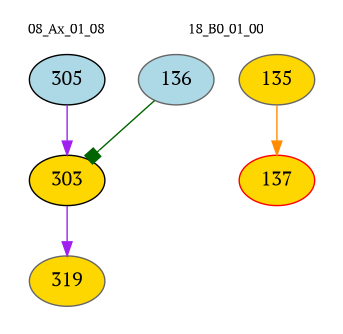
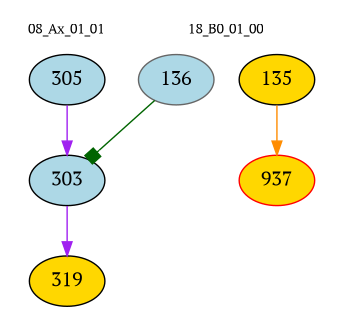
cluster "08_Ax_01_08": label "08_Ax_01_08" -> "08_Ax_01_01"
node "135": color gray40 -> black
node "303": fillcolor gold -> lightblue
node "137": label "137" -> "937"
node "319": color gray40 -> black
